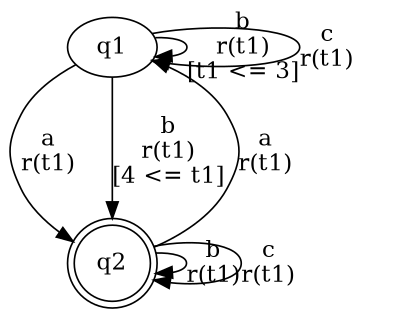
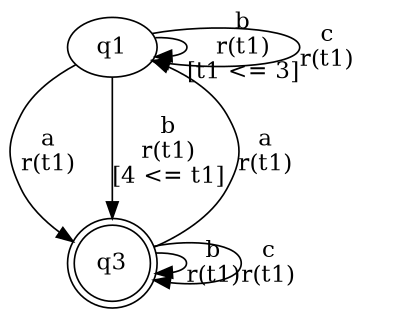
node "q2": label "q2" -> "q3"
